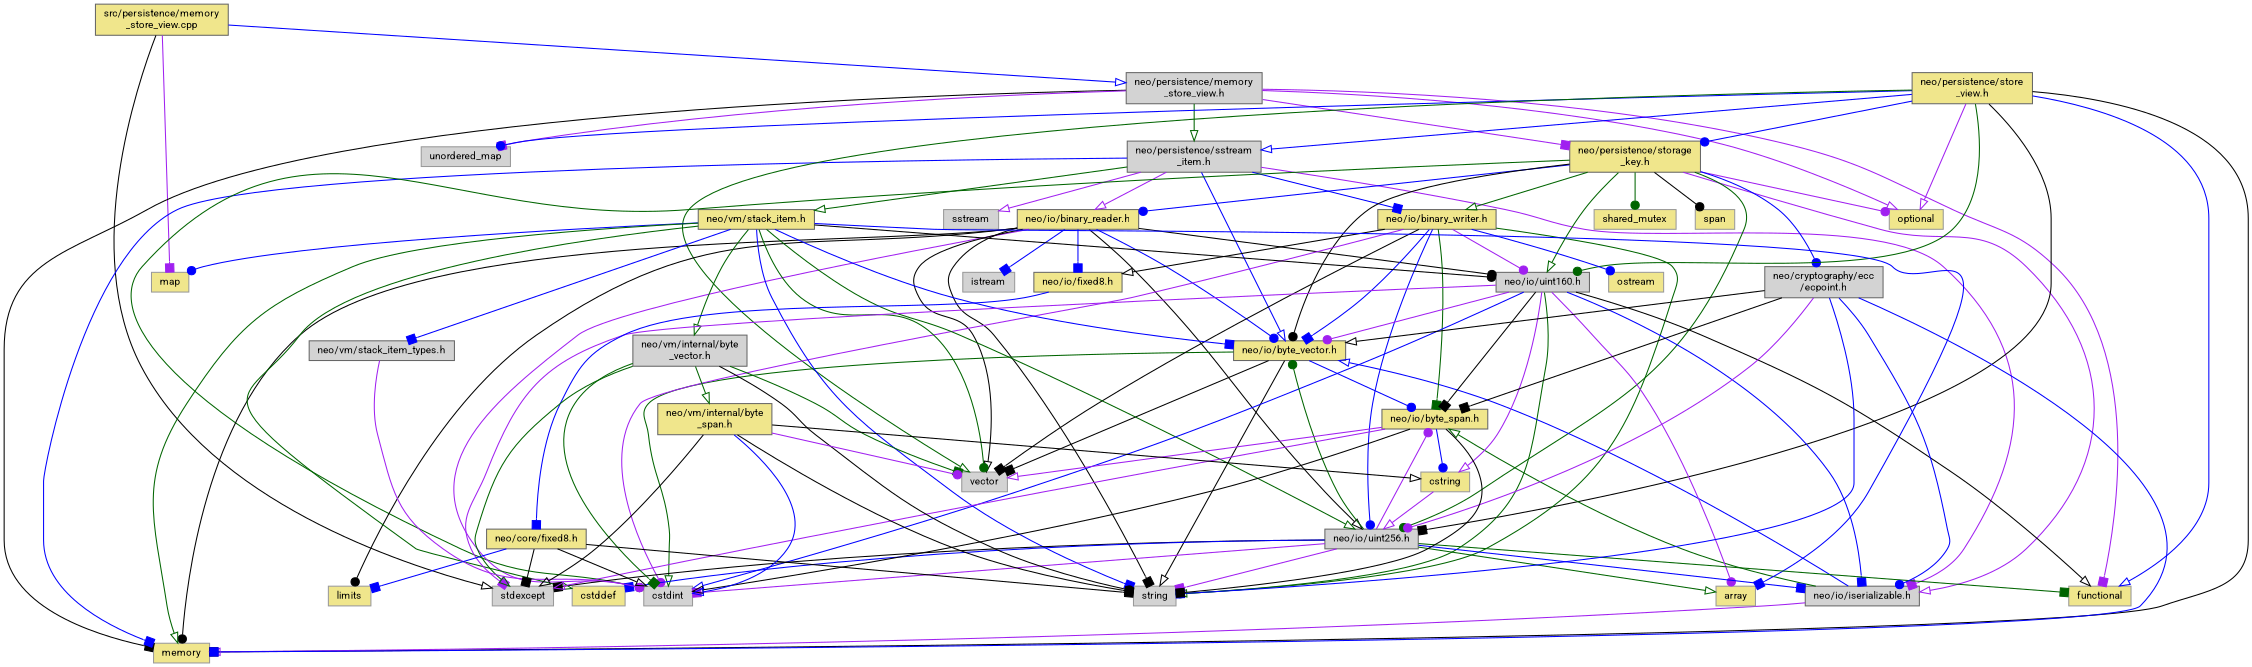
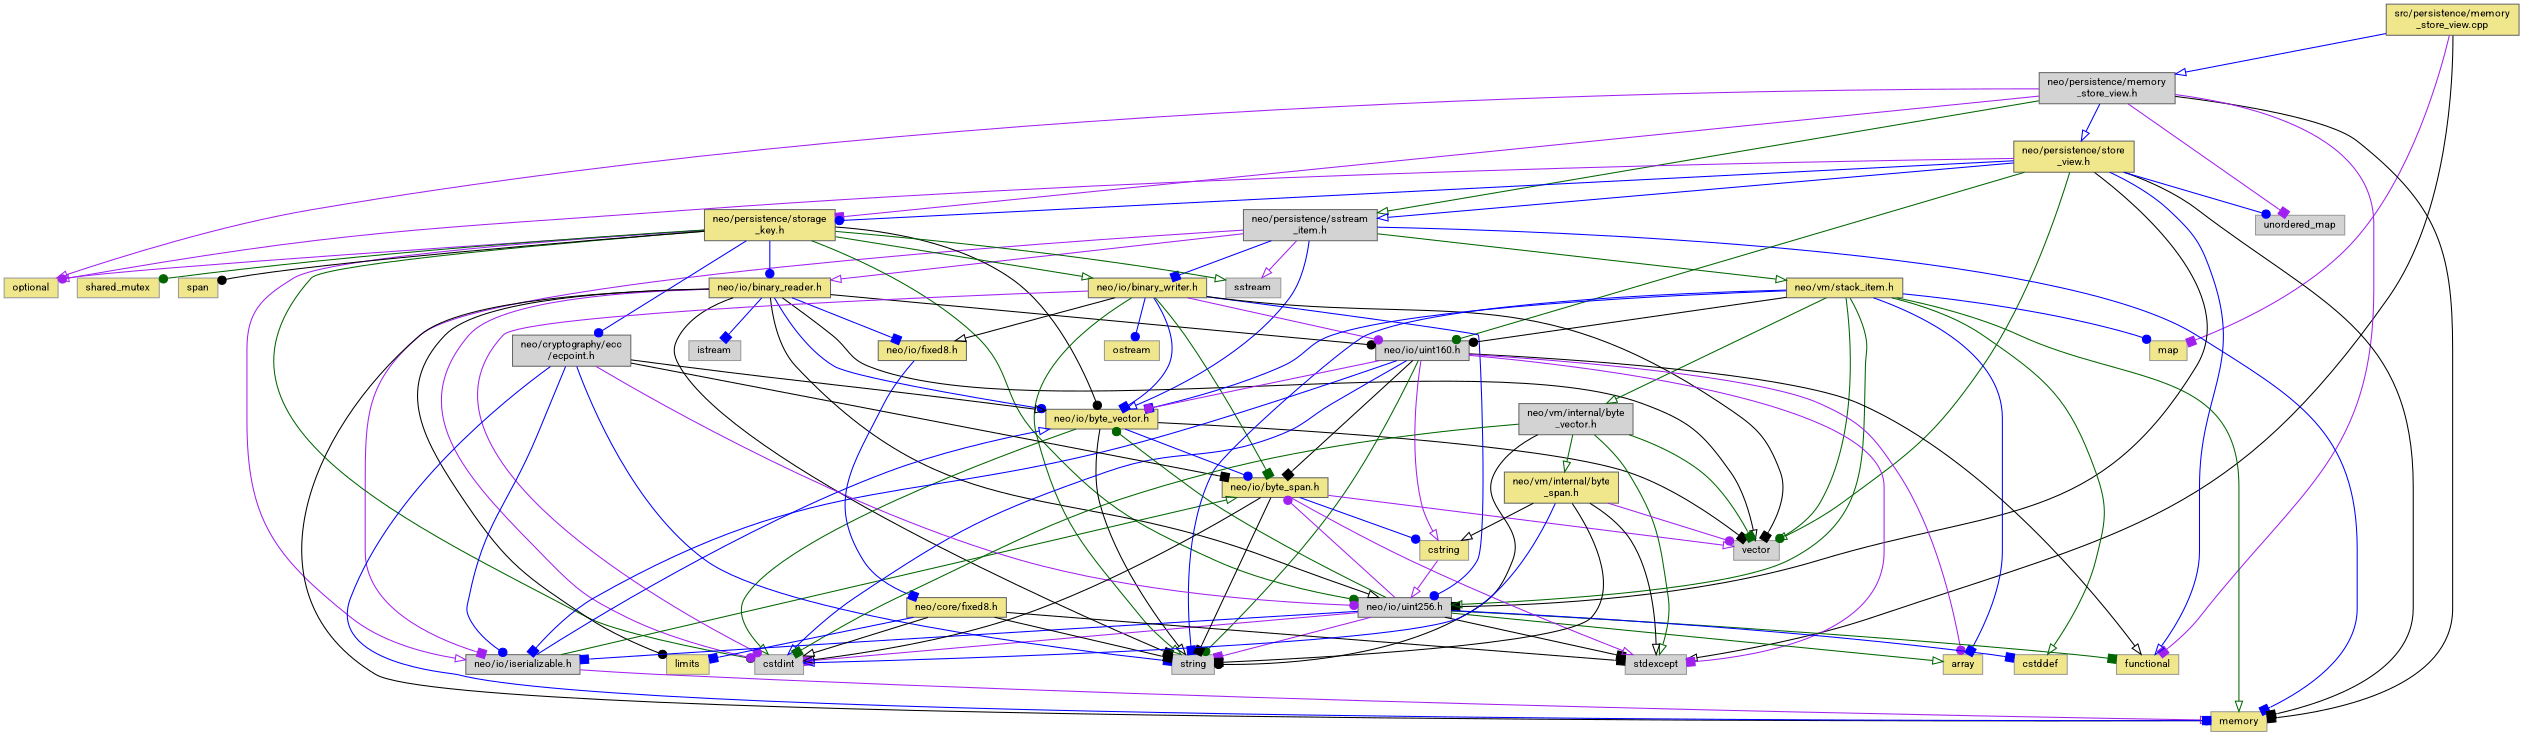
edge "neo/persistence/memory _store_view.h" -> "neo/persistence/store _view.h": added
edge "neo/persistence/storage _key.h" -> "neo/io/uint160.h": now "neo/persistence/storage _key.h" -> "sstream"
node "neo/vm/stack_item_types.h": removed
